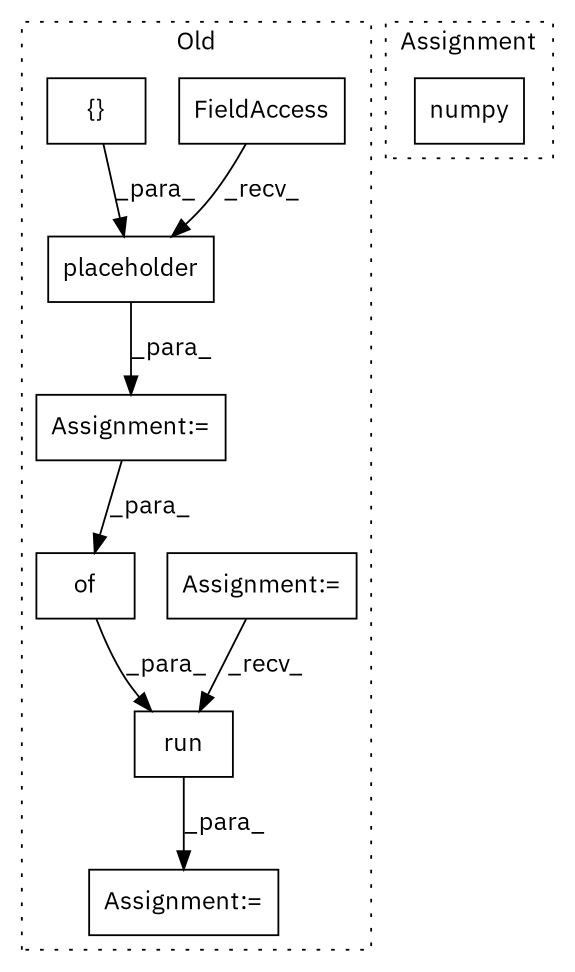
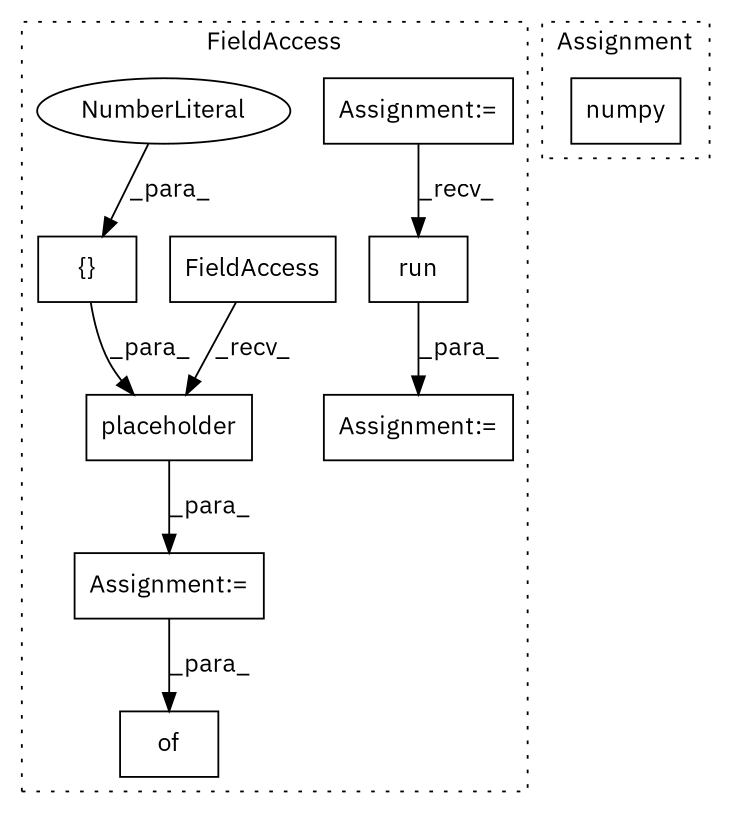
cluster "Old": label "Old" -> "FieldAccess"
node "NumberLiteral": added
edge "of" -> "run": removed, label "_para_"
